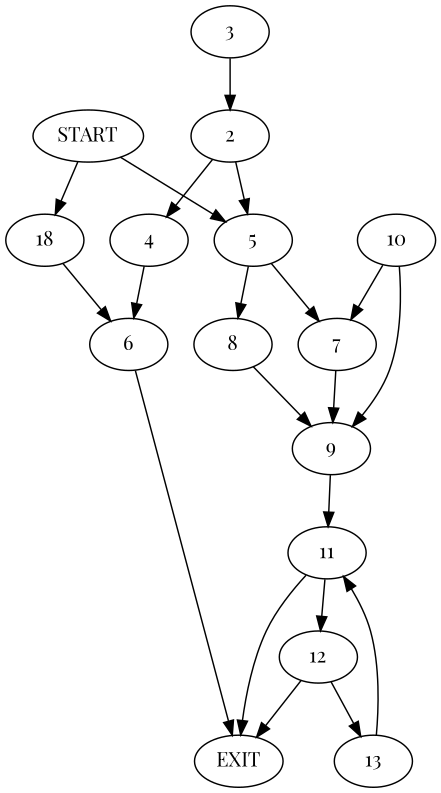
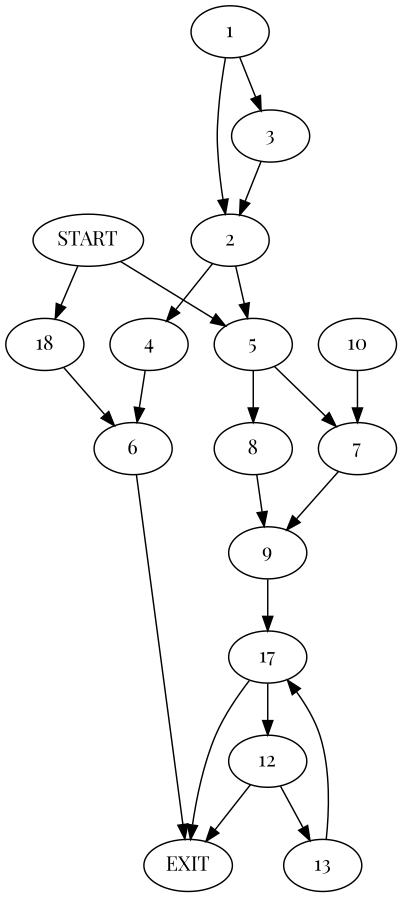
node "1": added
edge "10" -> "9": removed
node "11": label "11" -> "17"
